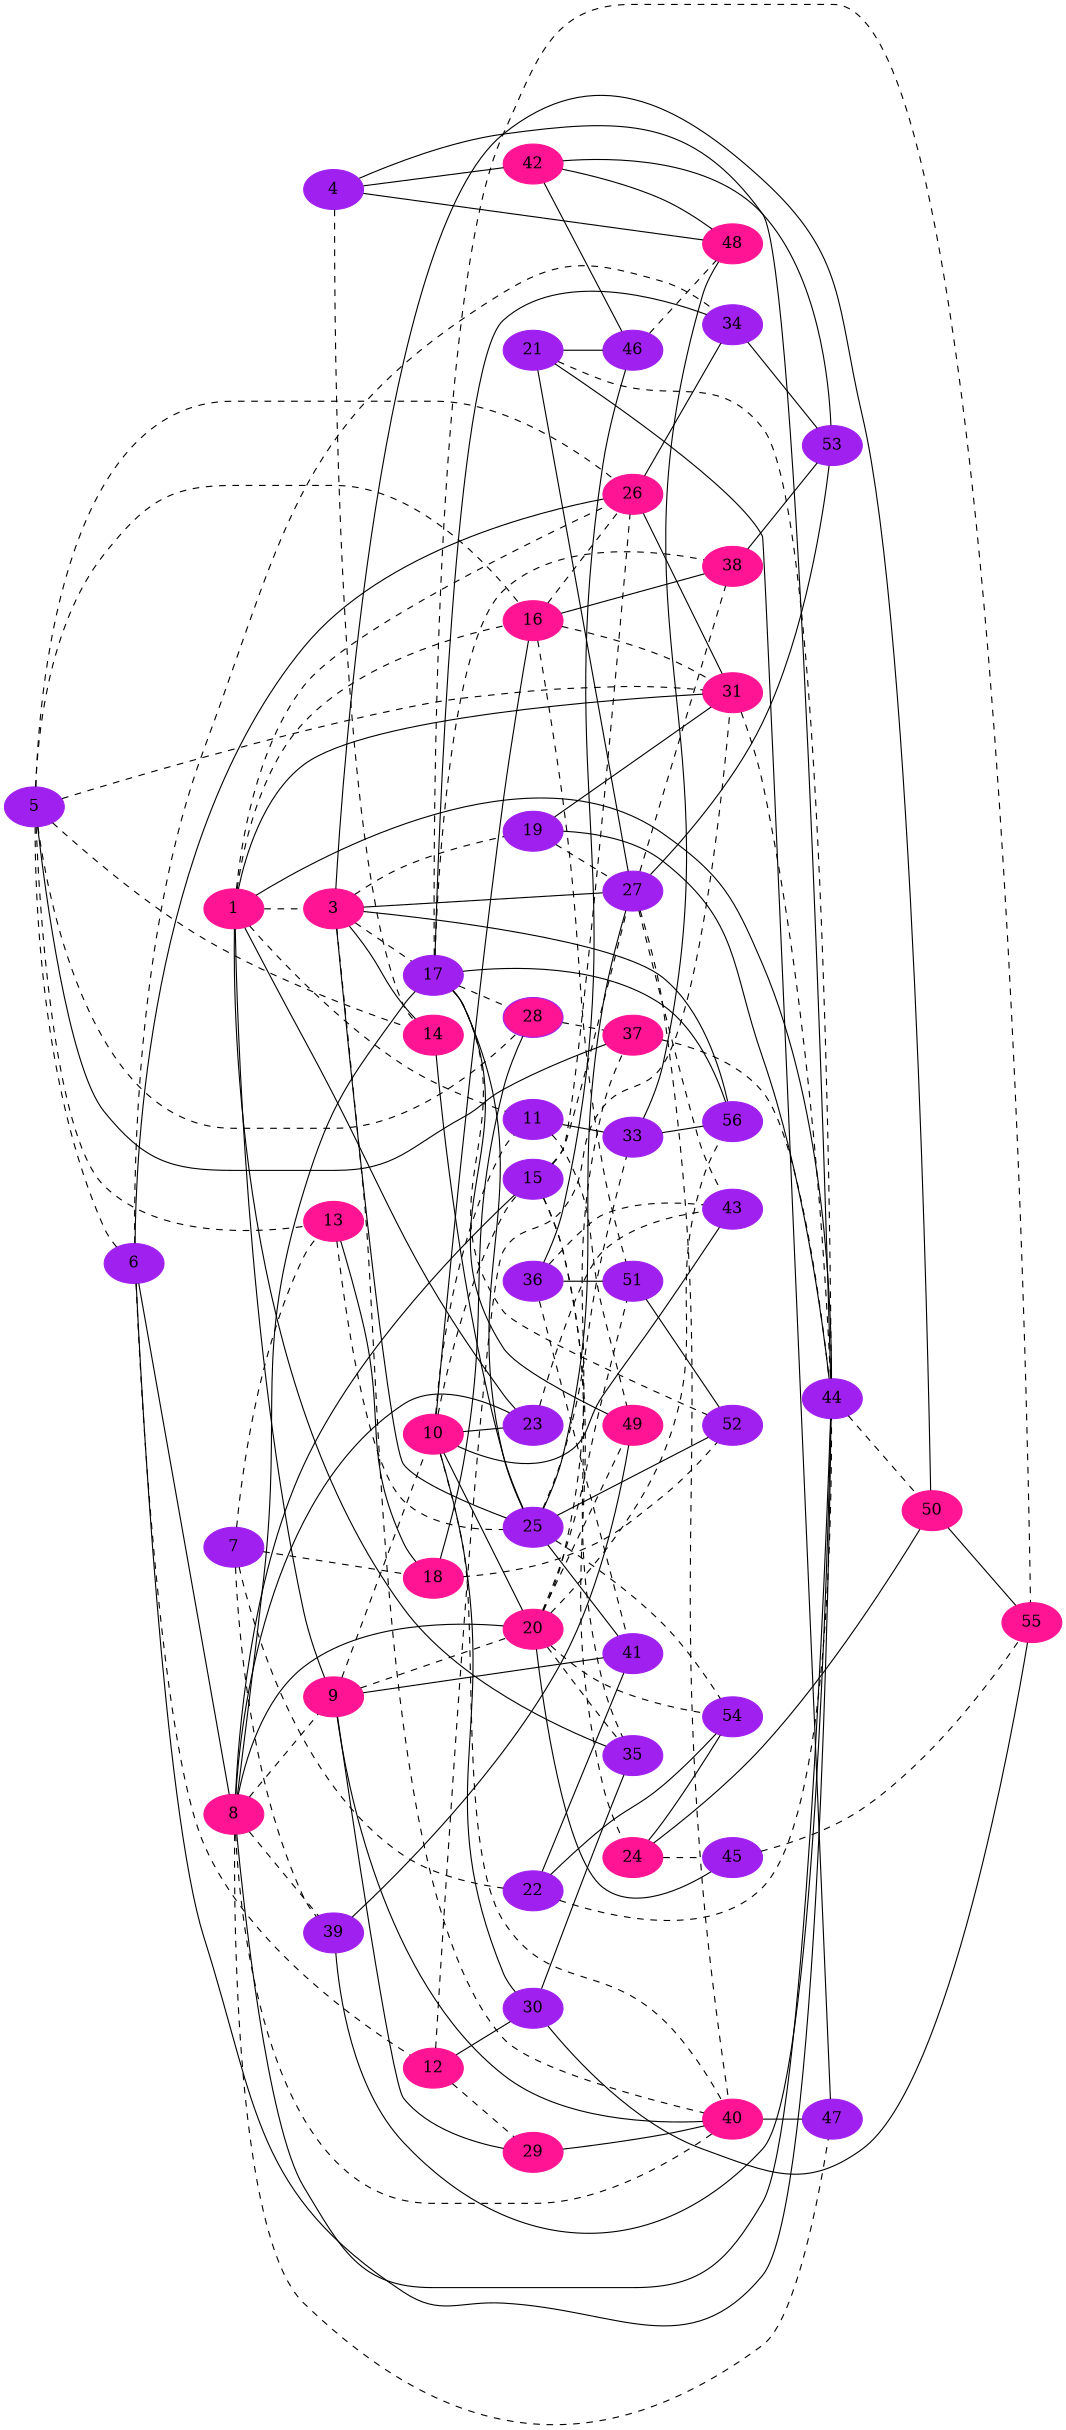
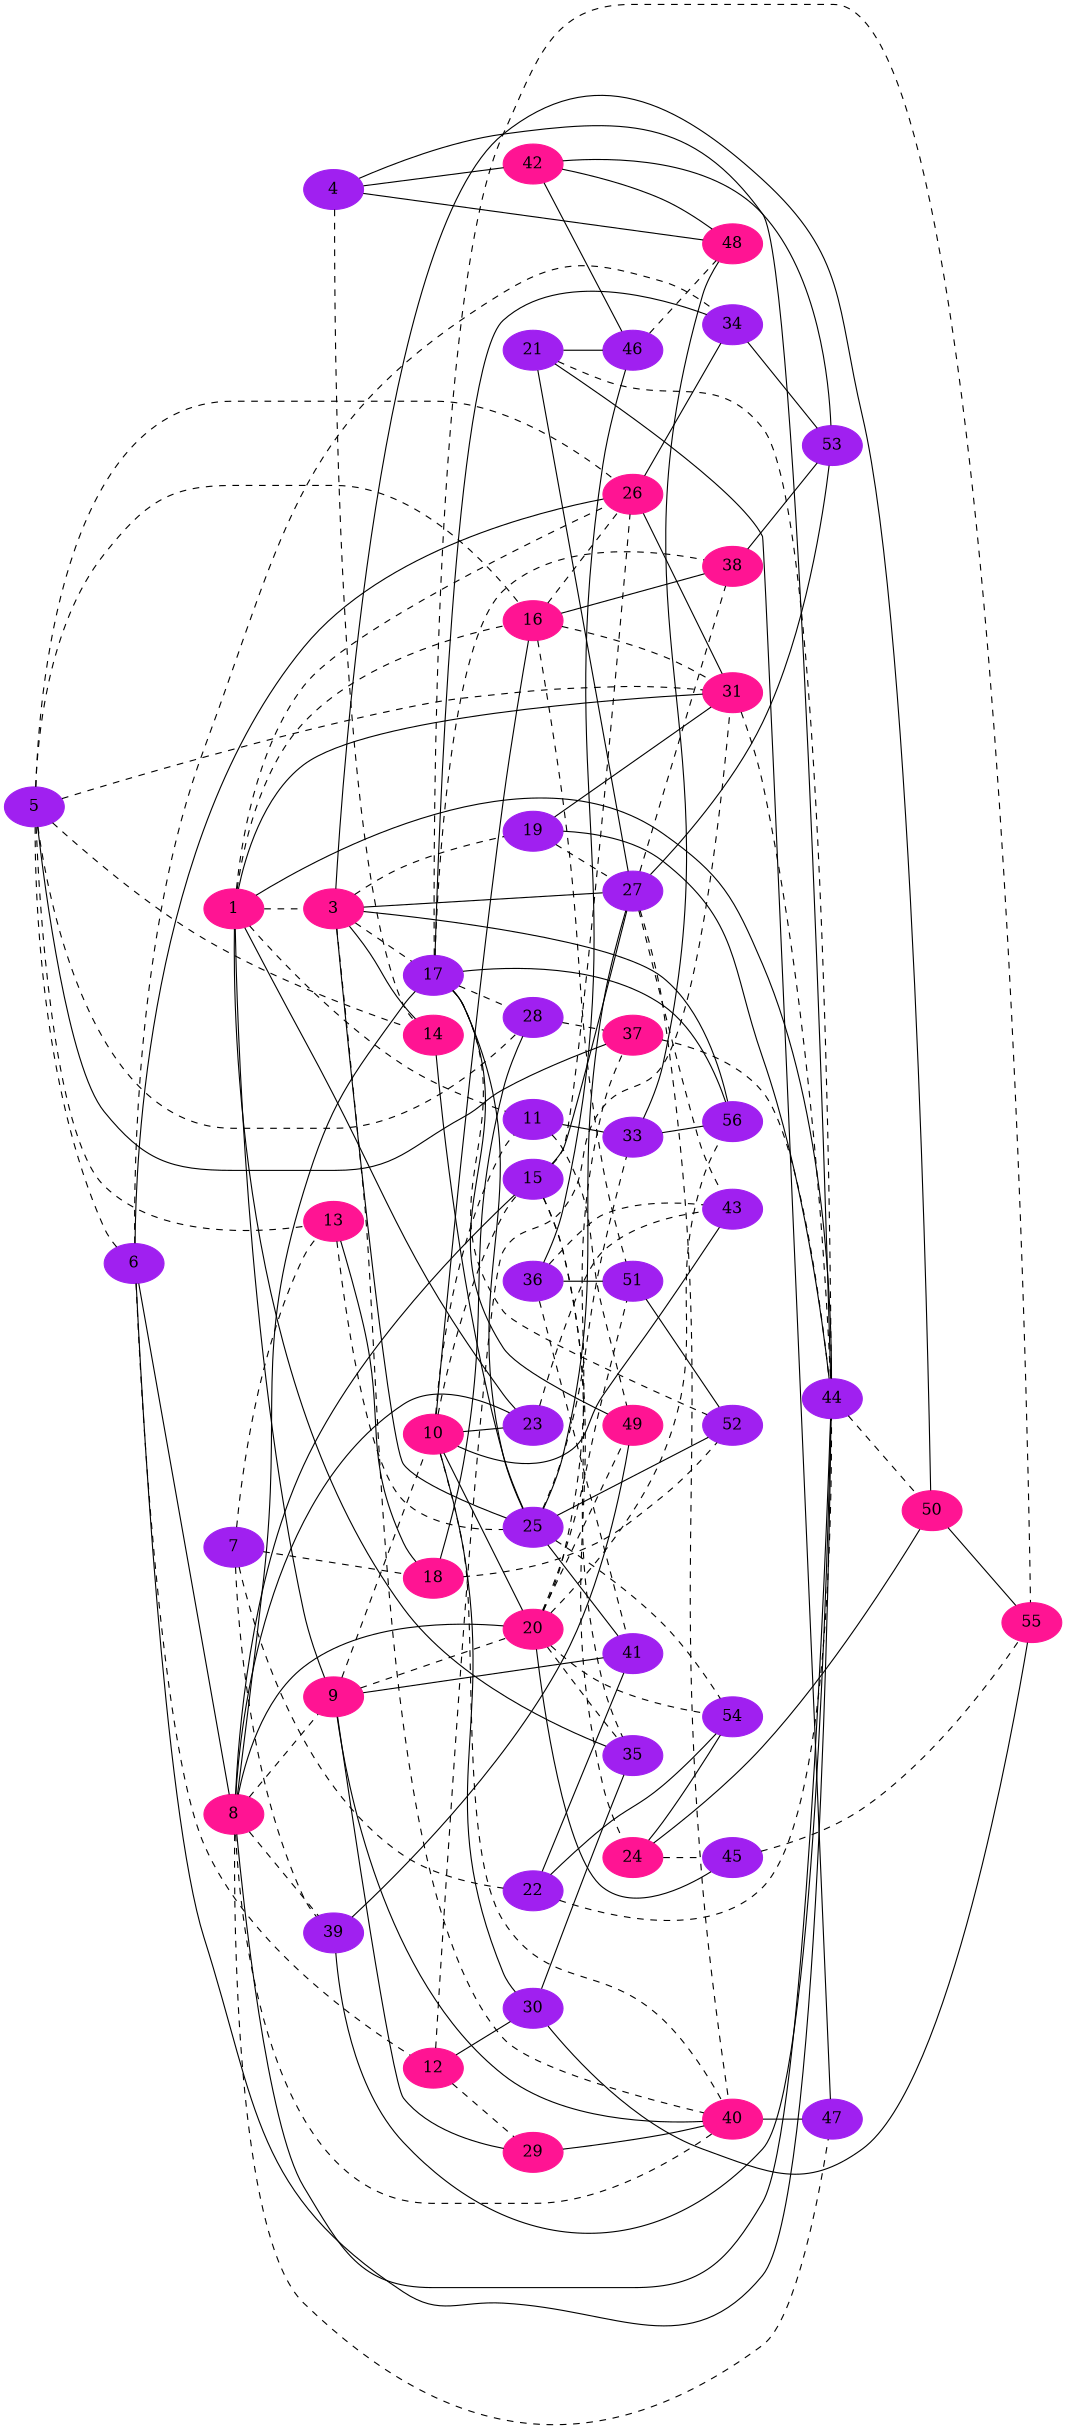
node "28": fillcolor deeppink -> purple
edge "27" -- "15": style dashed -> solid
